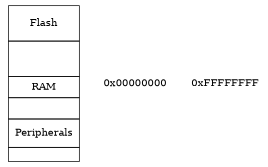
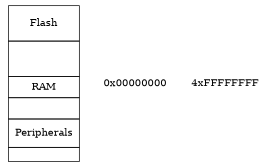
node "0xFFFFFFFF": label "0xFFFFFFFF" -> "4xFFFFFFFF"
